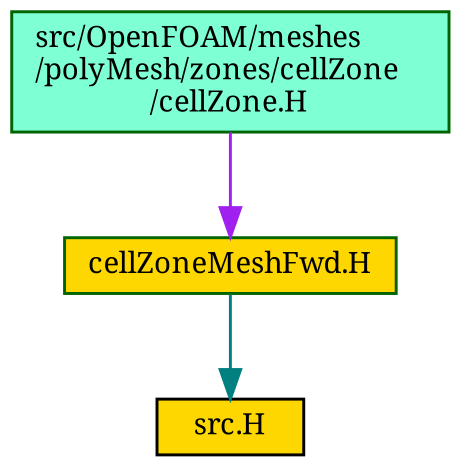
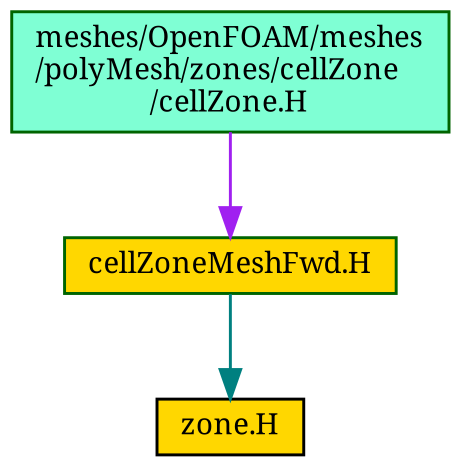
node "src/OpenFOAM/meshes /polyMesh/zones/cellZone /cellZone.H": label "src/OpenFOAM/meshes /polyMesh/zones/cellZone /cellZone.H" -> "meshes/OpenFOAM/meshes /polyMesh/zones/cellZone /cellZone.H"
node "src.H": label "src.H" -> "zone.H"
